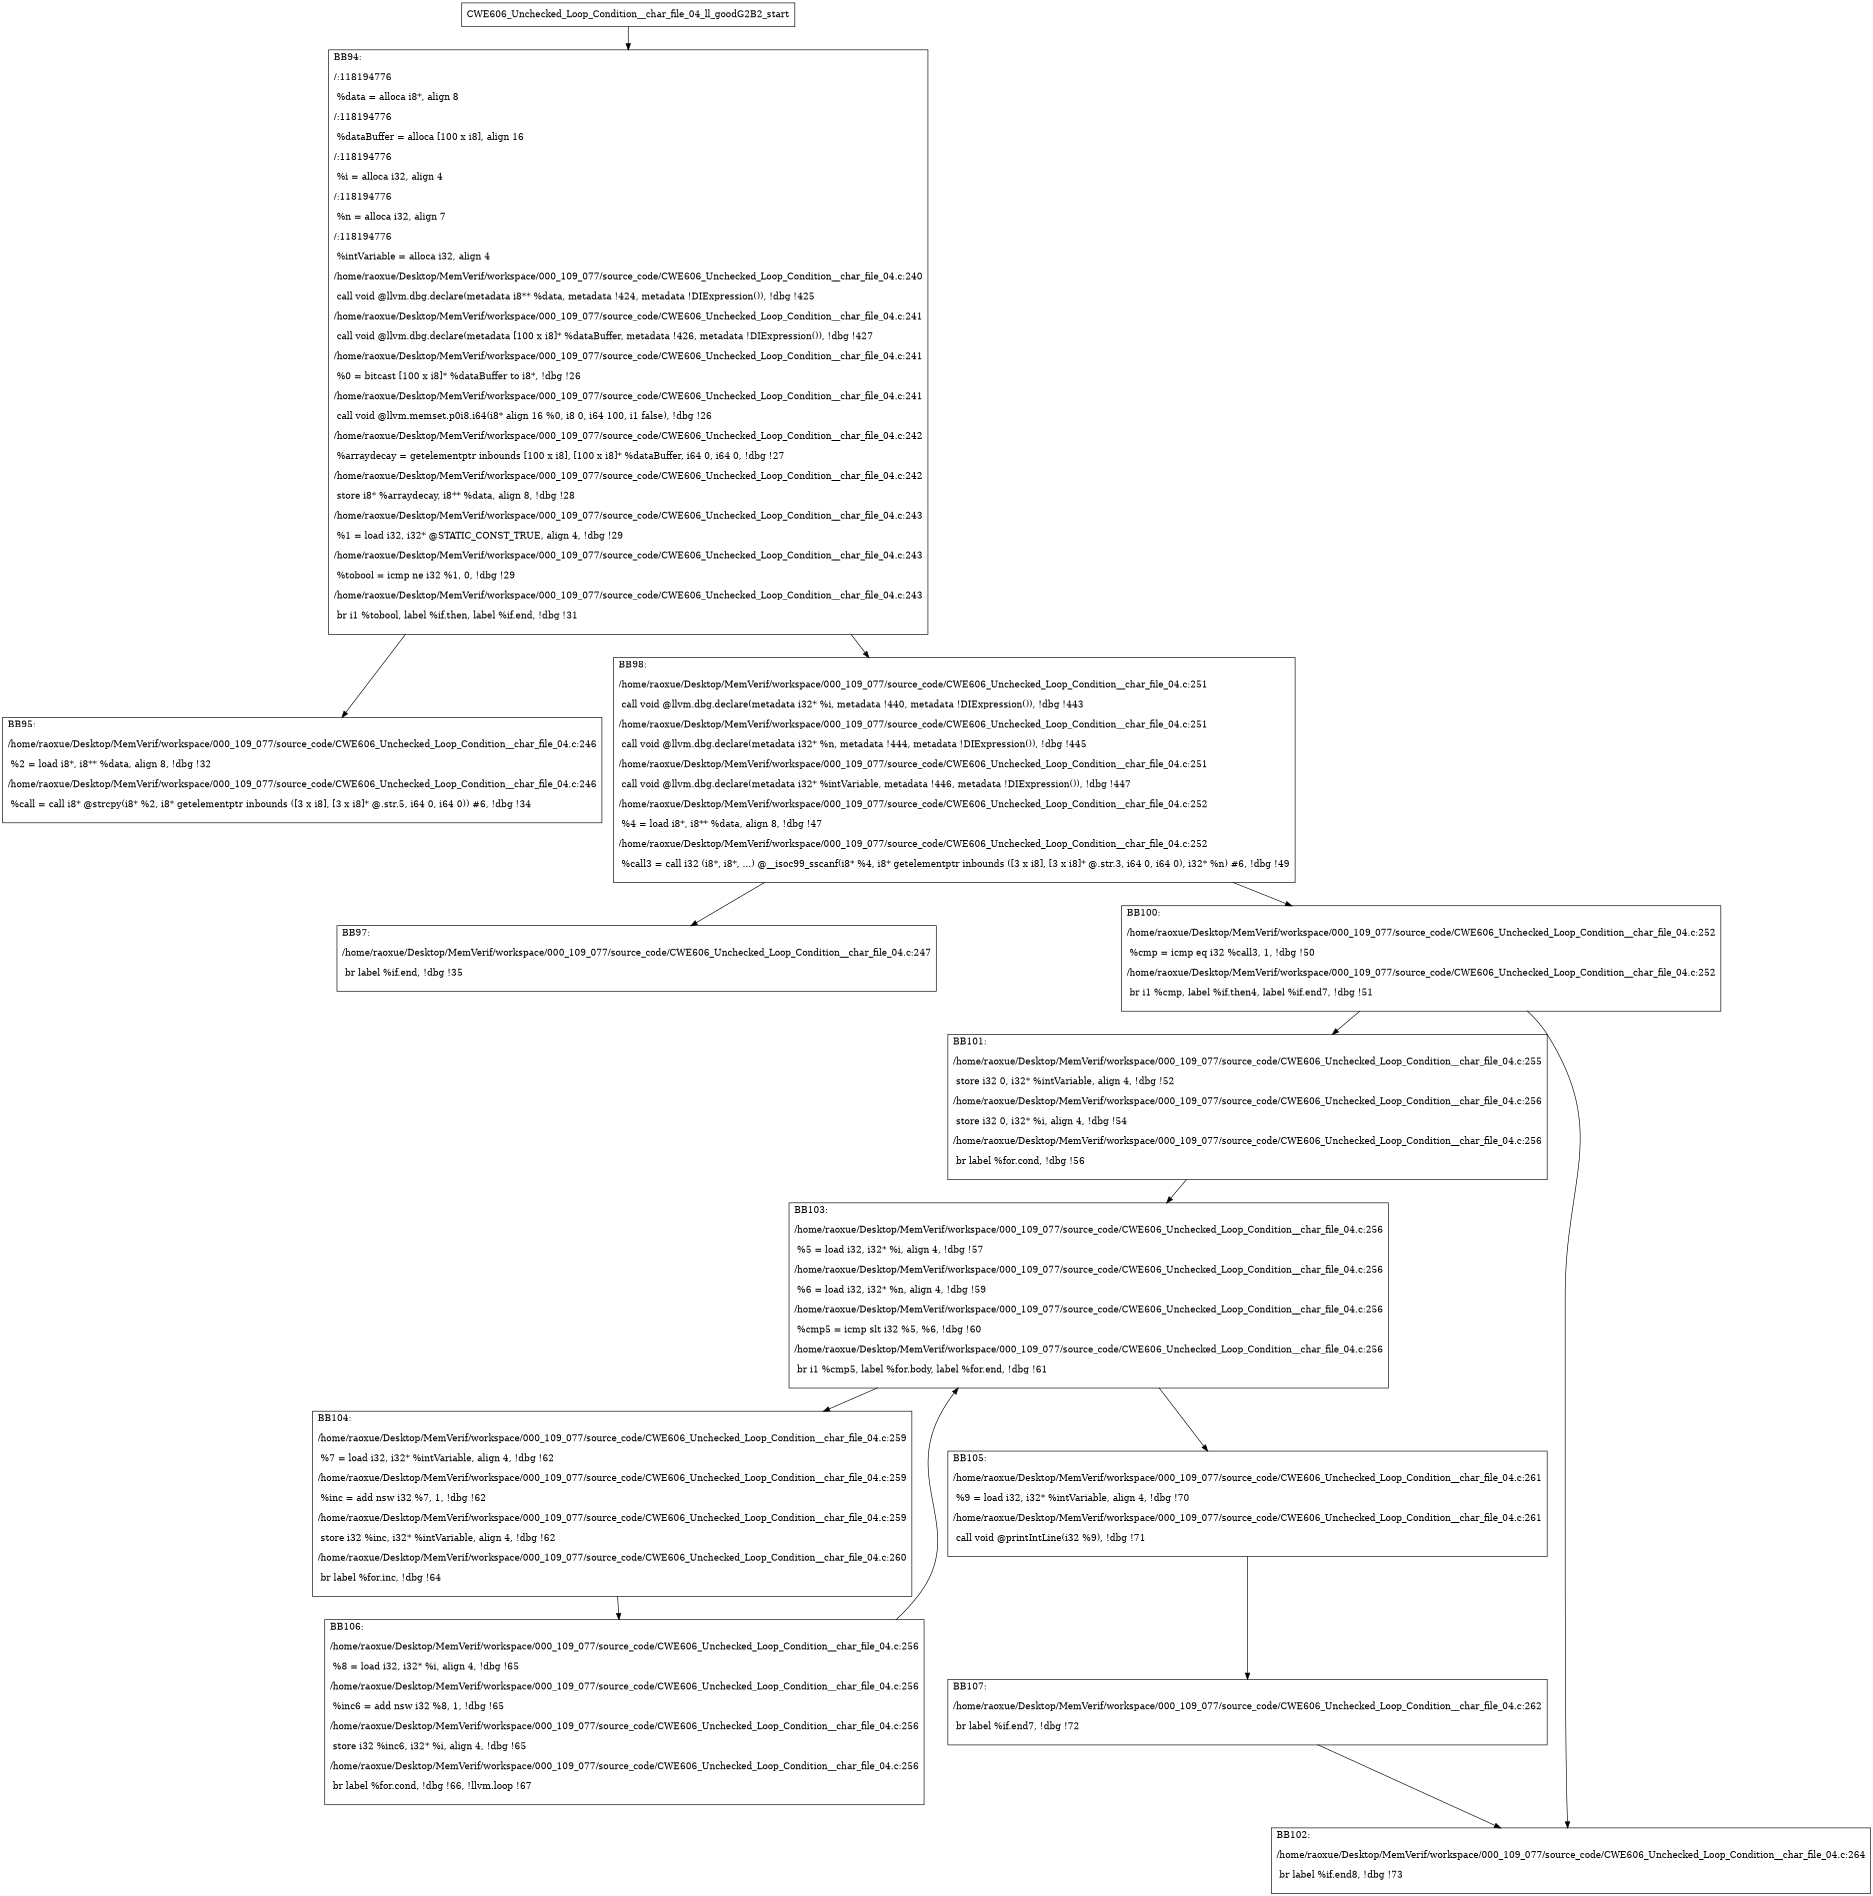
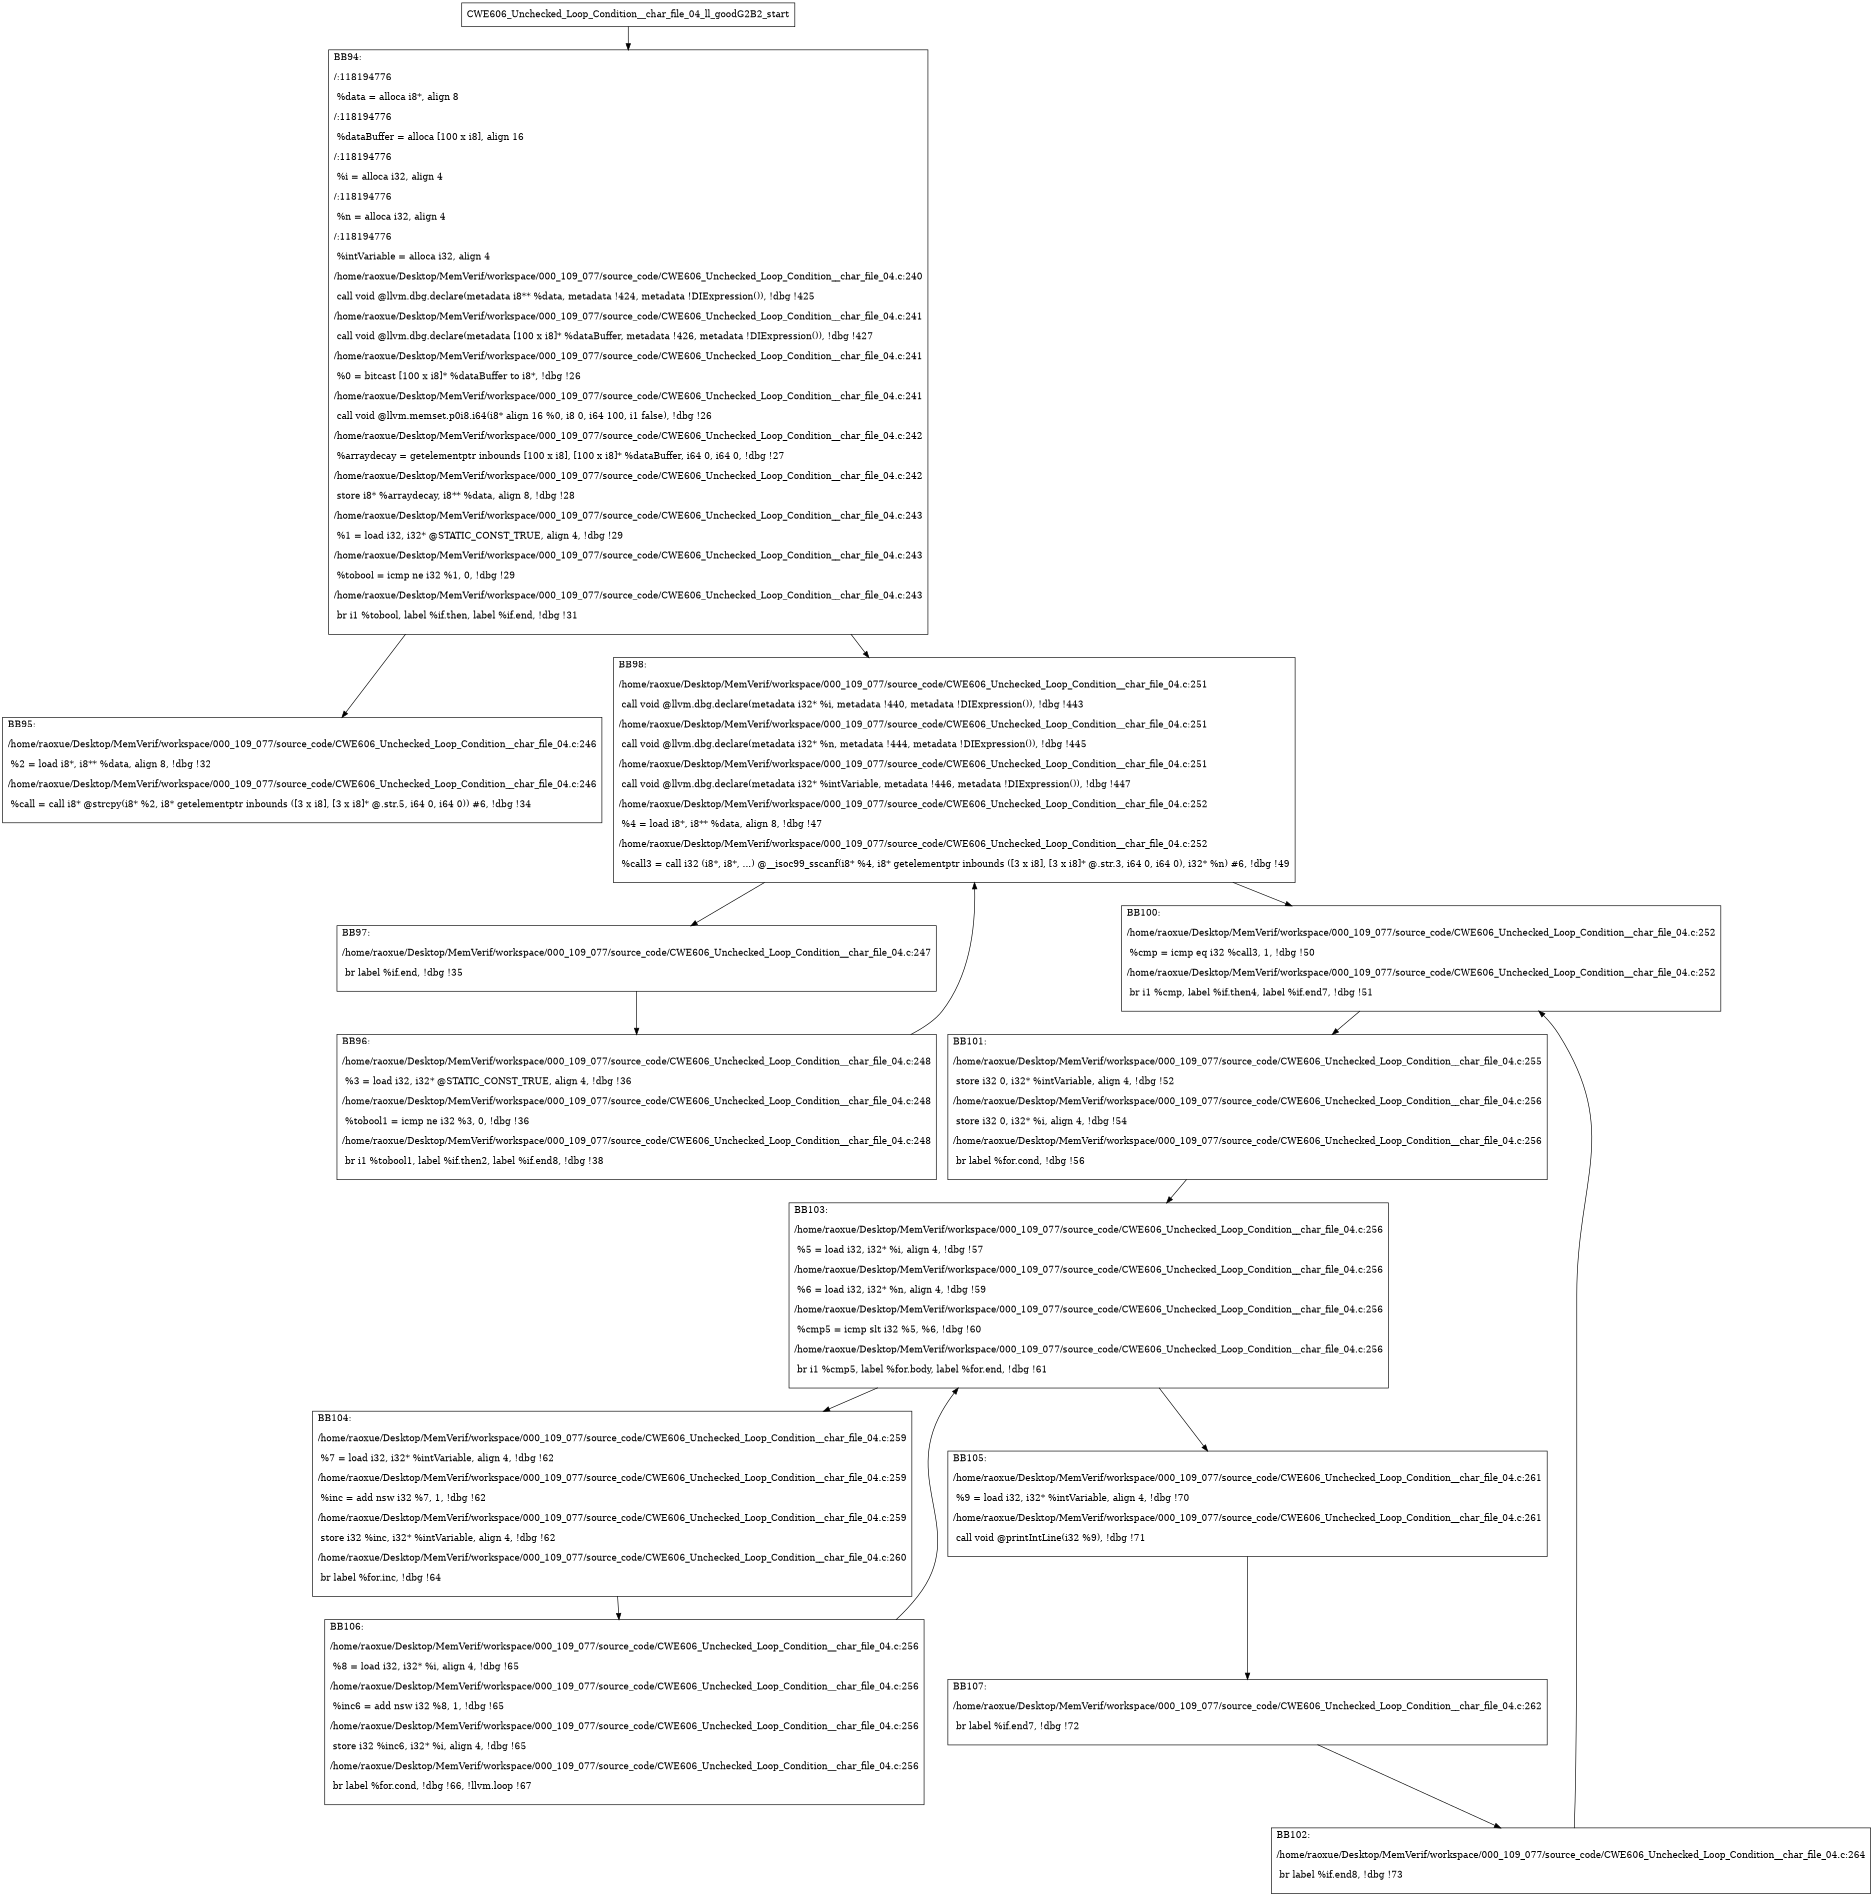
node "BB94:": text "%n = alloca i32, align 7" -> "%n = alloca i32, align 4"
node "BB96:": added
edge "BB100:" -> "BB102:": reversed
